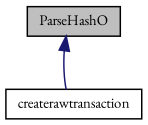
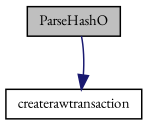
edge "createrawtransaction" -> "ParseHashO": reversed
